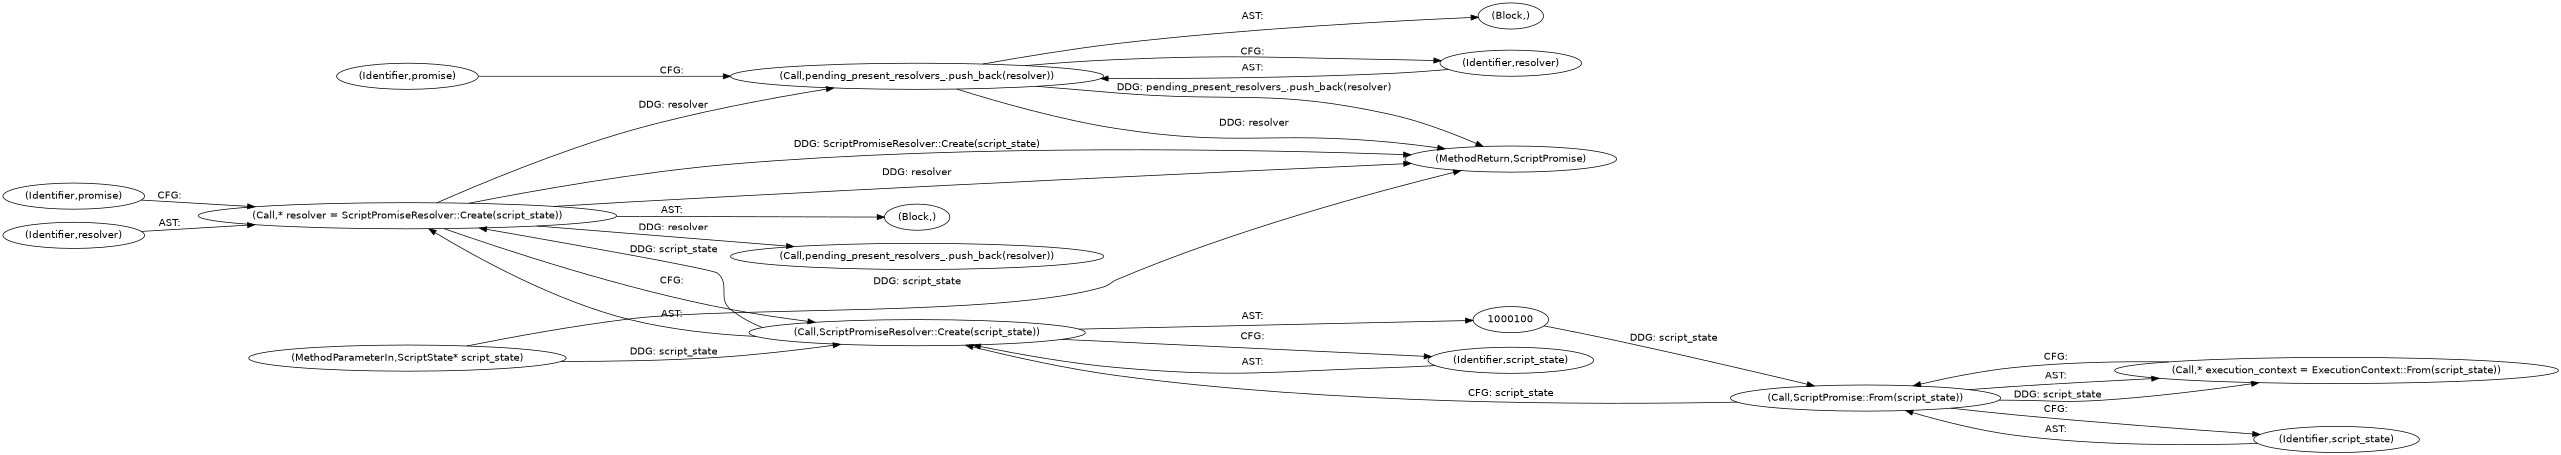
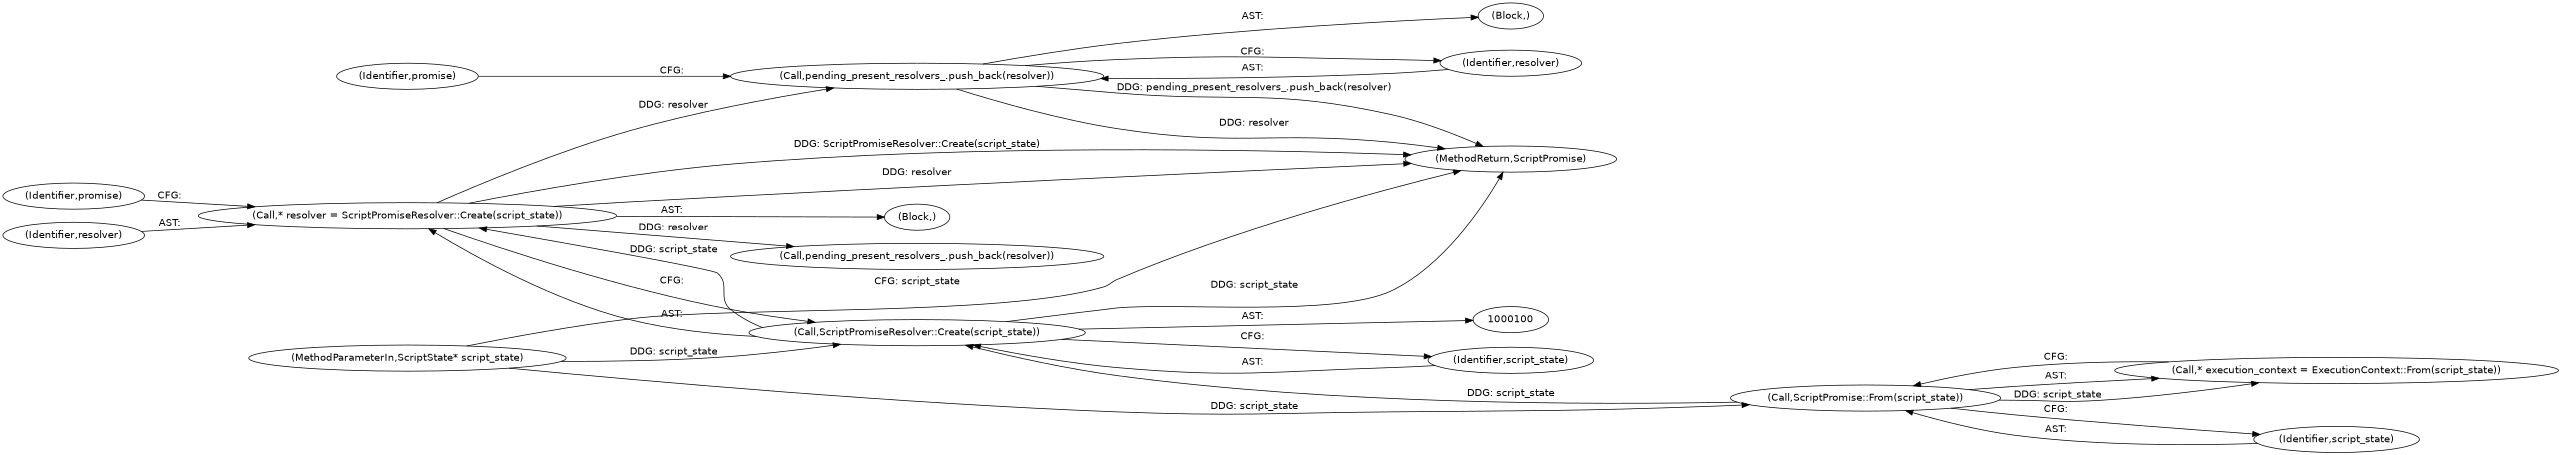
edge "(MethodParameterIn,ScriptState* script_state)" -> "(MethodReturn,ScriptPromise)": label "DDG: script_state" -> "CFG: script_state"
edge "(Call,ScriptPromiseResolver::Create(script_state))" -> "(MethodReturn,ScriptPromise)": added, label "DDG: script_state"
edge "1000100" -> "(Call,ScriptPromise::From(script_state))": now "(MethodParameterIn,ScriptState* script_state)" -> "(Call,ScriptPromise::From(script_state))"
edge "(Call,ScriptPromise::From(script_state))" -> "(Call,ScriptPromiseResolver::Create(script_state))": label "CFG: script_state" -> "DDG: script_state"
